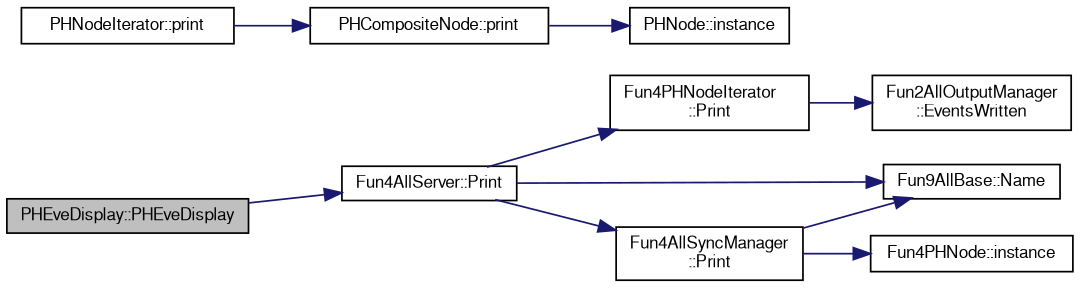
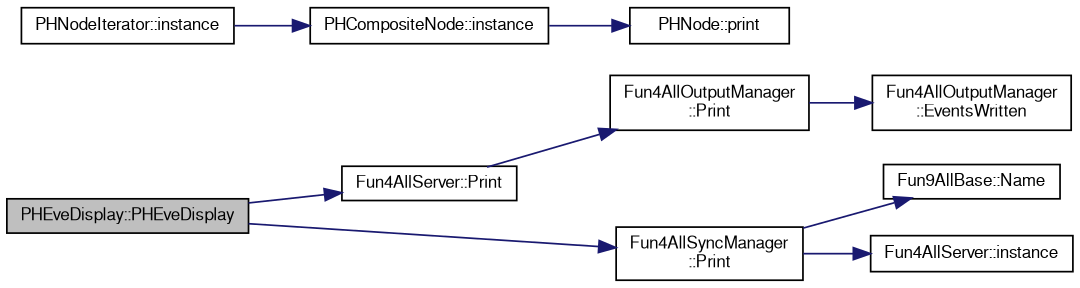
node "PHNodeIterator::print": label "PHNodeIterator::print" -> "PHNodeIterator::instance"
node "PHCompositeNode::print": label "PHCompositeNode::print" -> "PHCompositeNode::instance"
node "PHNode::instance": label "PHNode::instance" -> "PHNode::print"
node "Fun4PHNodeIterator ::Print": label "Fun4PHNodeIterator ::Print" -> "Fun4AllOutputManager ::Print"
node "Fun2AllOutputManager ::EventsWritten": label "Fun2AllOutputManager ::EventsWritten" -> "Fun4AllOutputManager ::EventsWritten"
edge "Fun4AllServer::Print" -> "Fun9AllBase::Name": removed
edge "Fun4AllServer::Print" -> "Fun4AllSyncManager ::Print": now "PHEveDisplay::PHEveDisplay" -> "Fun4AllSyncManager ::Print"
node "Fun4PHNode::instance": label "Fun4PHNode::instance" -> "Fun4AllServer::instance"
